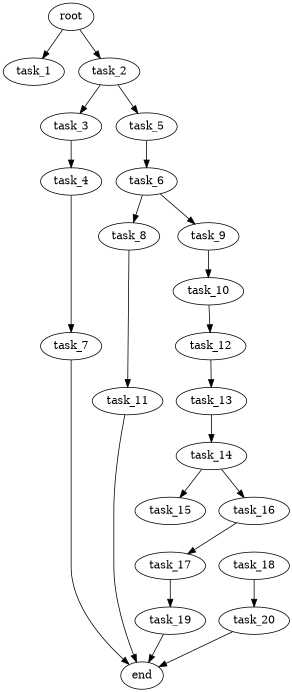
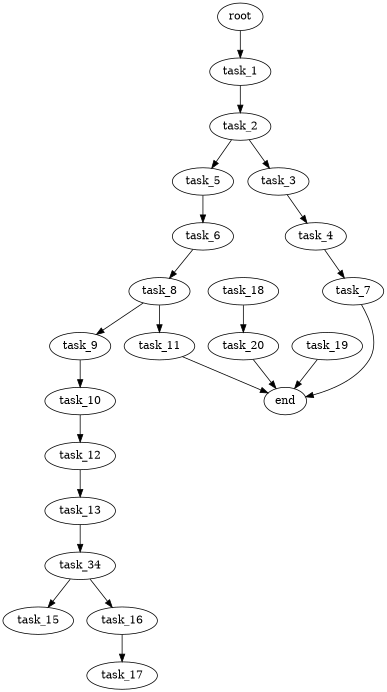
edge "root" -> "task_2": now "task_1" -> "task_2"
edge "task_6" -> "task_9": now "task_8" -> "task_9"
node "task_14": label "task_14" -> "task_34"
edge "task_17" -> "task_19": removed
